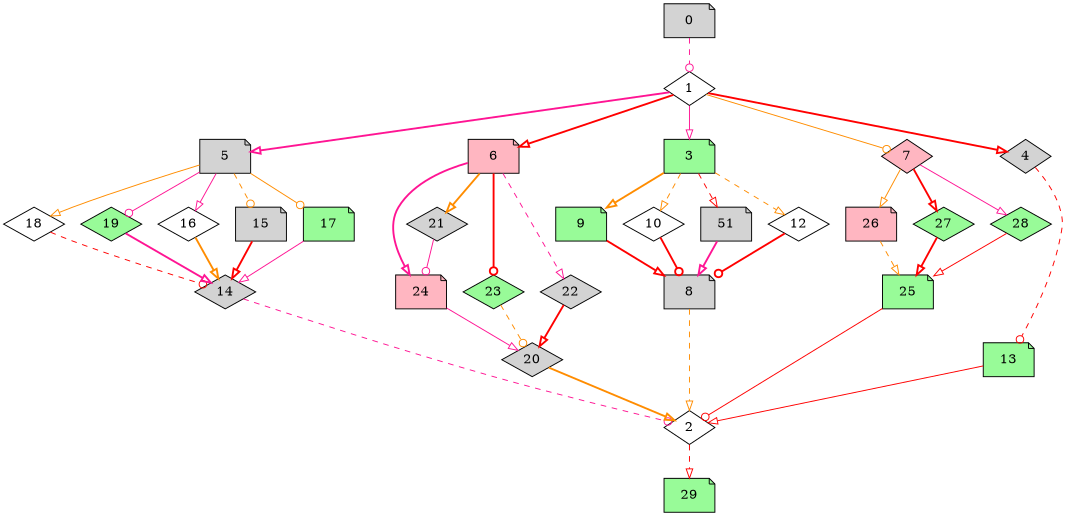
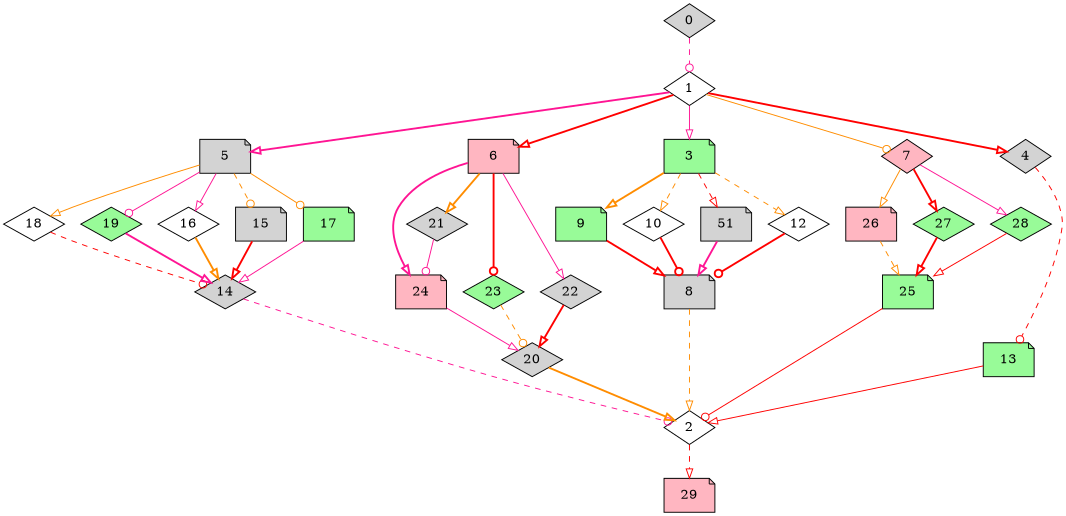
node "0": shape note -> diamond
edge "6" -> "22": style dashed -> solid
node "29": fillcolor palegreen -> lightpink
